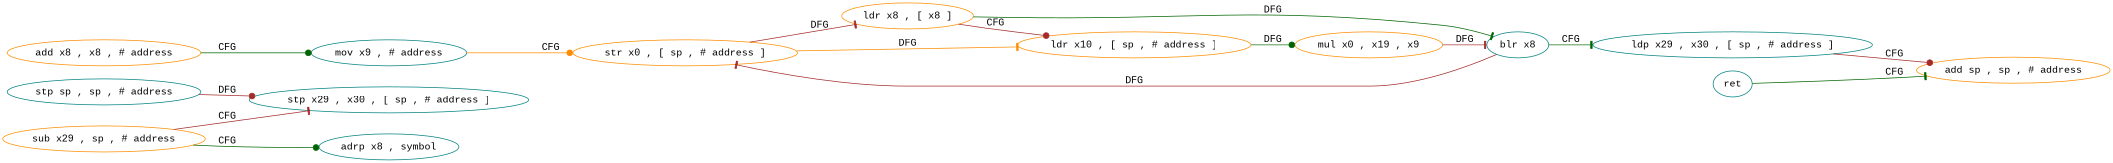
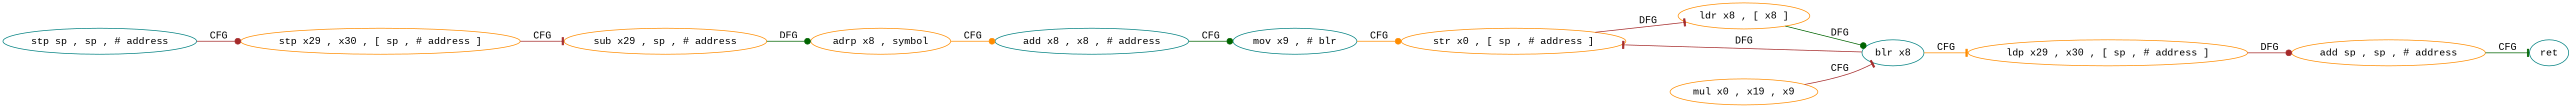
edge "ldr x8 , [ x8 ]" -> "blr x8": arrowhead tee -> dot
edge "mul x0 , x19 , x9" -> "blr x8": label "DFG" -> "CFG"
edge "adrp x8 , symbol" -> "add x8 , x8 , # address": added, label "CFG"
node "ldr x10 , [ sp , # address ]": removed
edge "blr x8" -> "ldp x29 , x30 , [ sp , # address ]": color darkgreen -> darkorange
node "ldp x29 , x30 , [ sp , # address ]": color teal -> darkorange
node "add x8 , x8 , # address": color darkorange -> teal
node "mov x9 , # address": label "mov x9 , # address" -> "mov x9 , # blr"
edge "ldp x29 , x30 , [ sp , # address ]" -> "add sp , sp , # address": label "CFG" -> "DFG"
edge "ret" -> "add sp , sp , # address": reversed
edge "stp sp , sp , # address" -> "stp x29 , x30 , [ sp , # address ]": label "DFG" -> "CFG"
node "stp x29 , x30 , [ sp , # address ]": color teal -> darkorange
edge "sub x29 , sp , # address" -> "stp x29 , x30 , [ sp , # address ]": reversed
edge "sub x29 , sp , # address" -> "adrp x8 , symbol": label "CFG" -> "DFG"
node "adrp x8 , symbol": color teal -> darkorange
